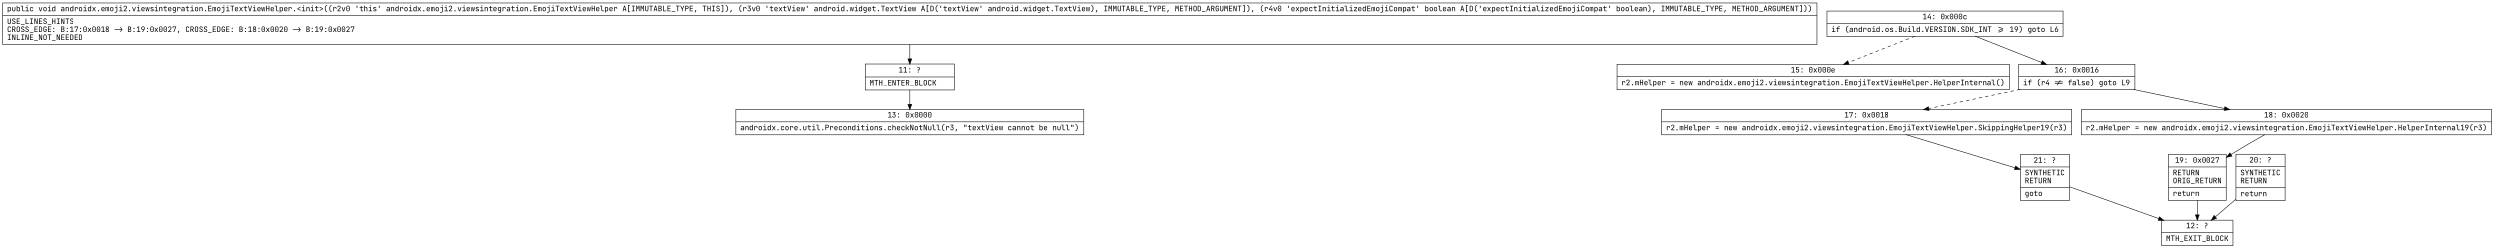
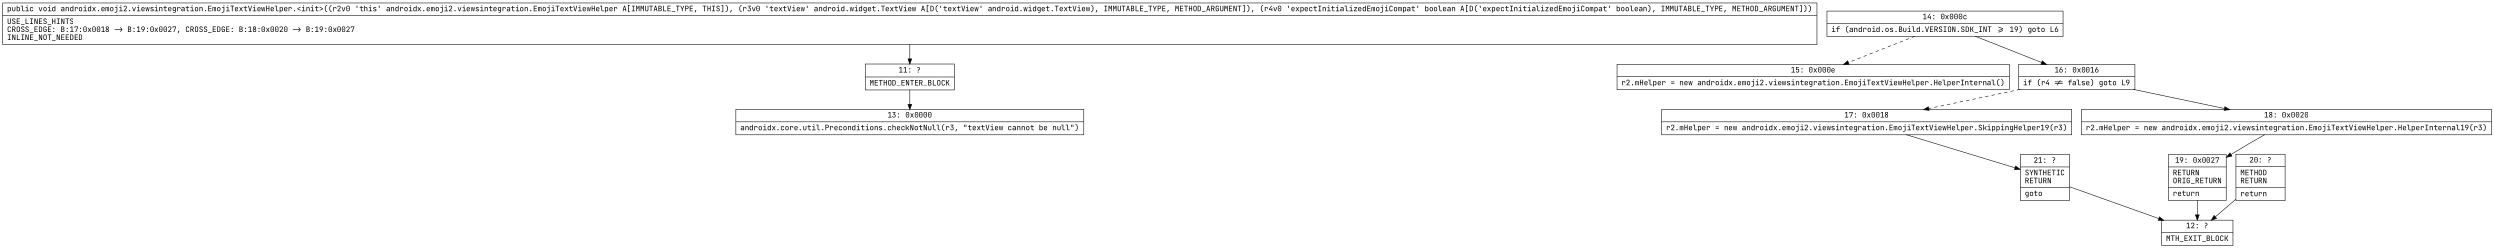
node "11: ?": text "MTH_ENTER_BLOCK" -> "METHOD_ENTER_BLOCK"
node "20: ?": text "SYNTHETIC" -> "METHOD"
